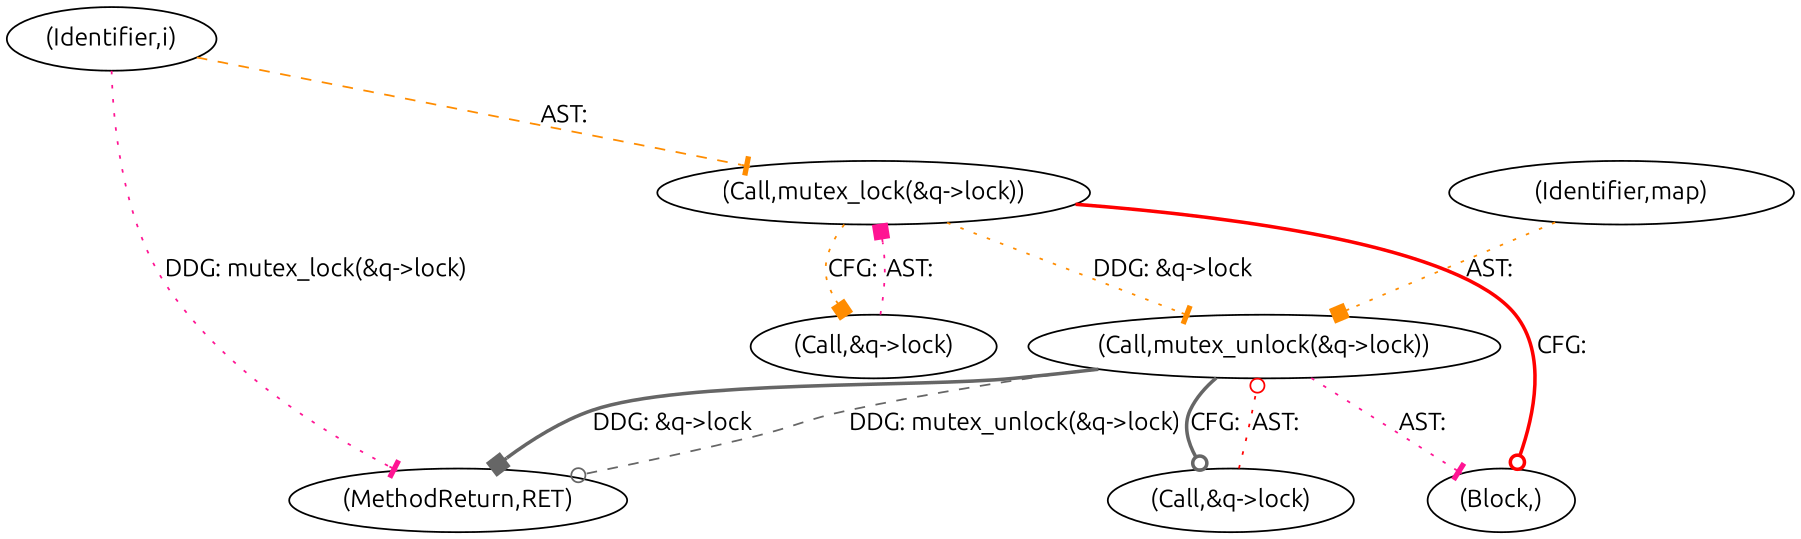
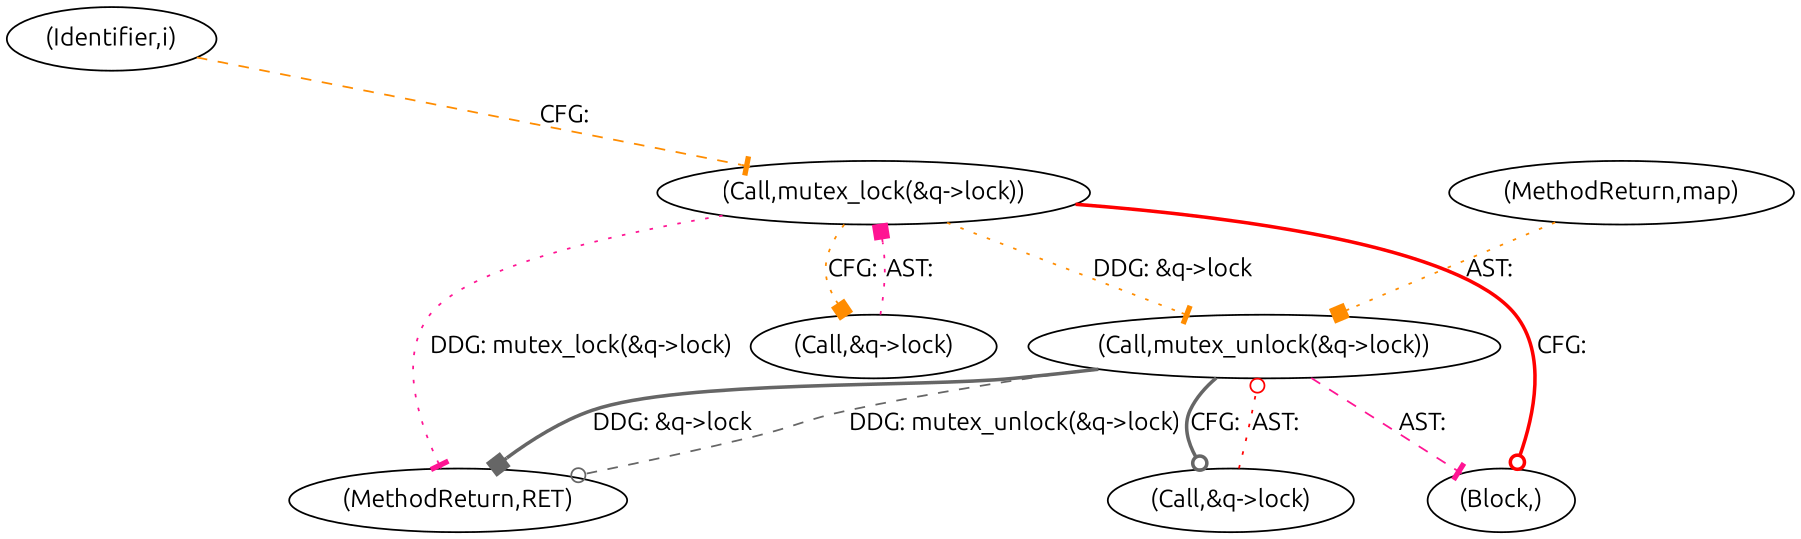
edge "(Identifier,i)" -> "(Call,mutex_lock(&q->lock))": label "AST: " -> "CFG: "
node "(Identifier,map)": label "(Identifier,map)" -> "(MethodReturn,map)"
edge "(Identifier,i)" -> "(MethodReturn,RET)": now "(Call,mutex_lock(&q->lock))" -> "(MethodReturn,RET)"
edge "(Call,mutex_unlock(&q->lock))" -> "(Block,)": style dotted -> dashed
